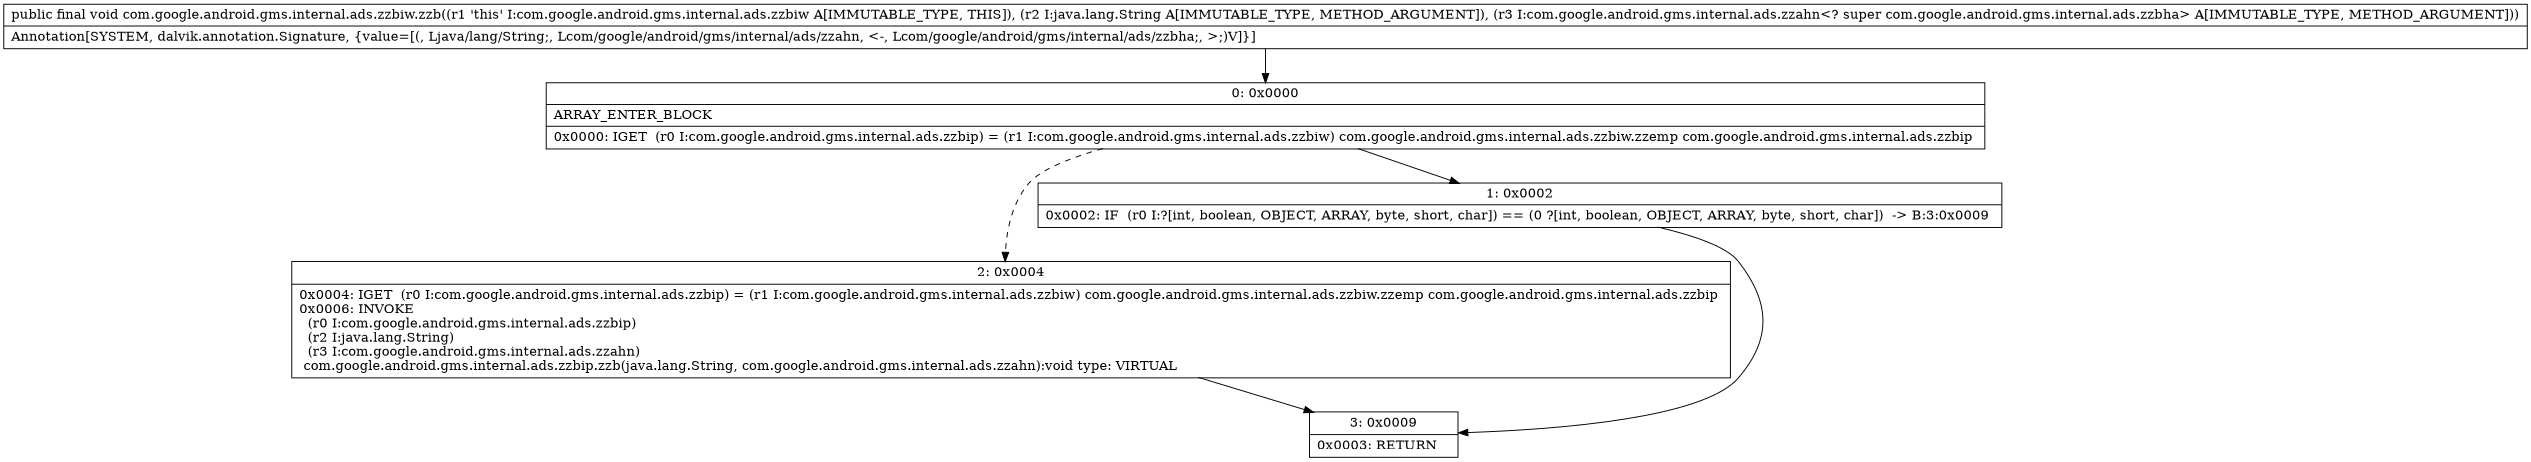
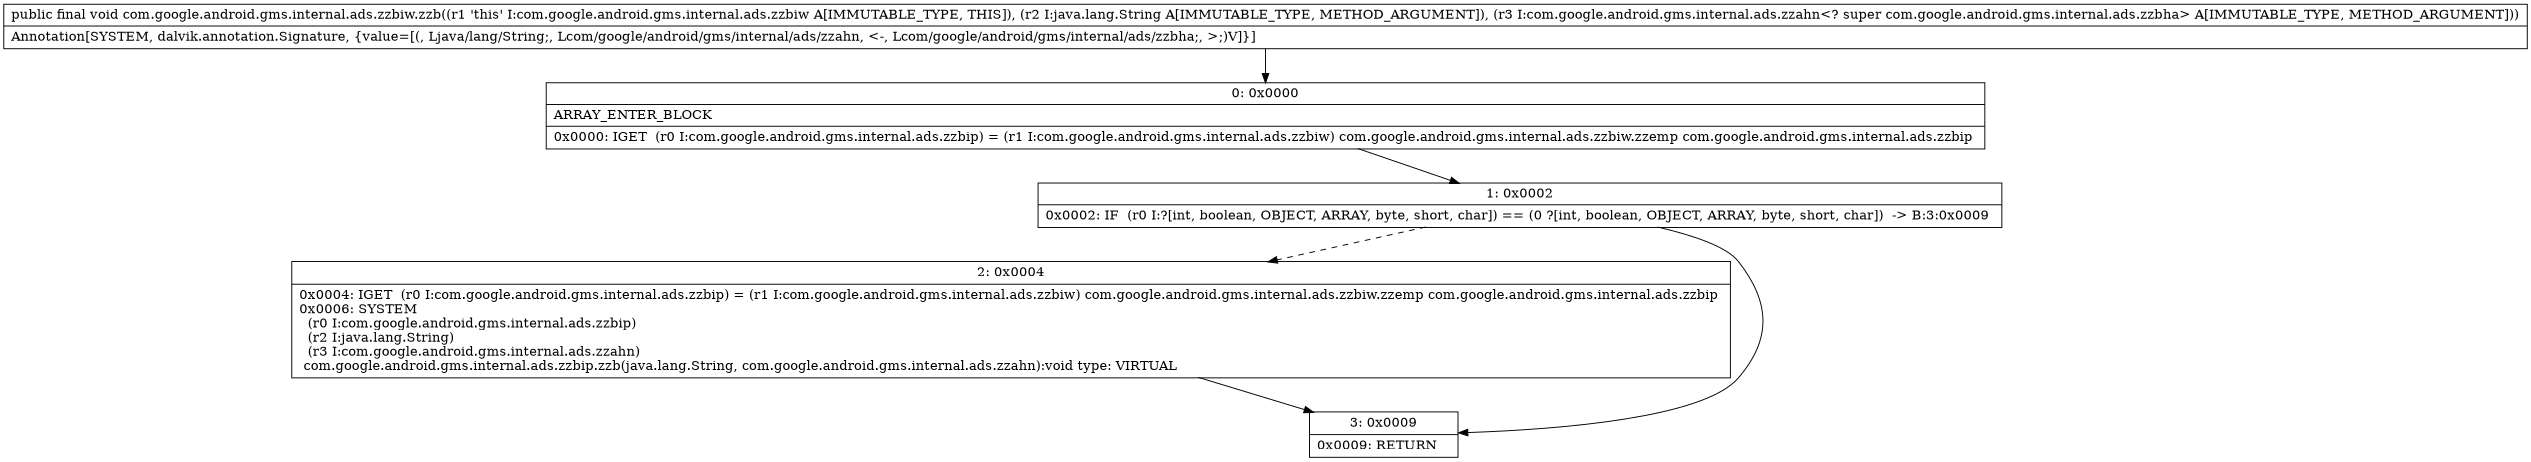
edge "0: 0x0000" -> "2: 0x0004": now "1: 0x0002" -> "2: 0x0004"
node "2: 0x0004": text "0x0006: INVOKE" -> "0x0006: SYSTEM"
node "3: 0x0009": text "0x0003: RETURN" -> "0x0009: RETURN"
